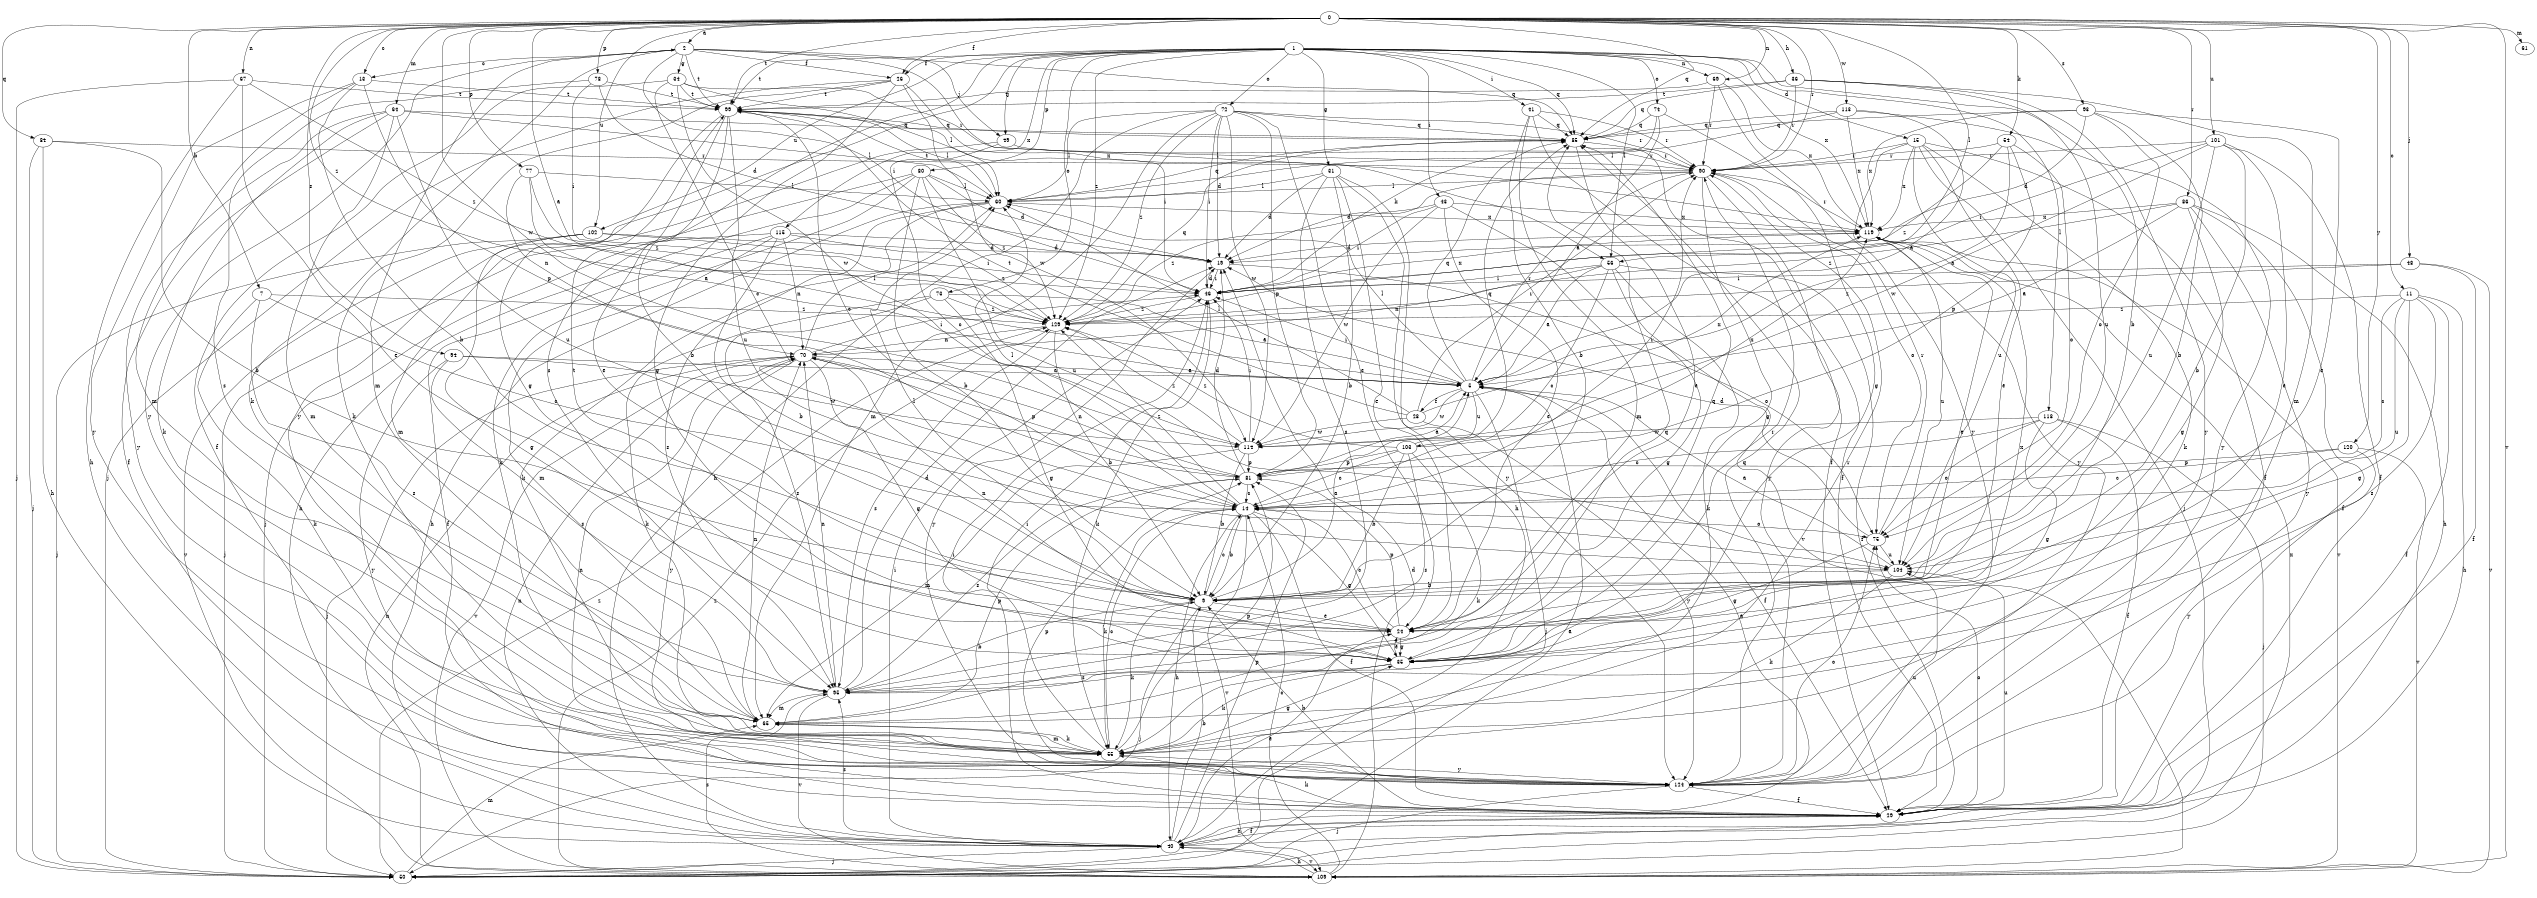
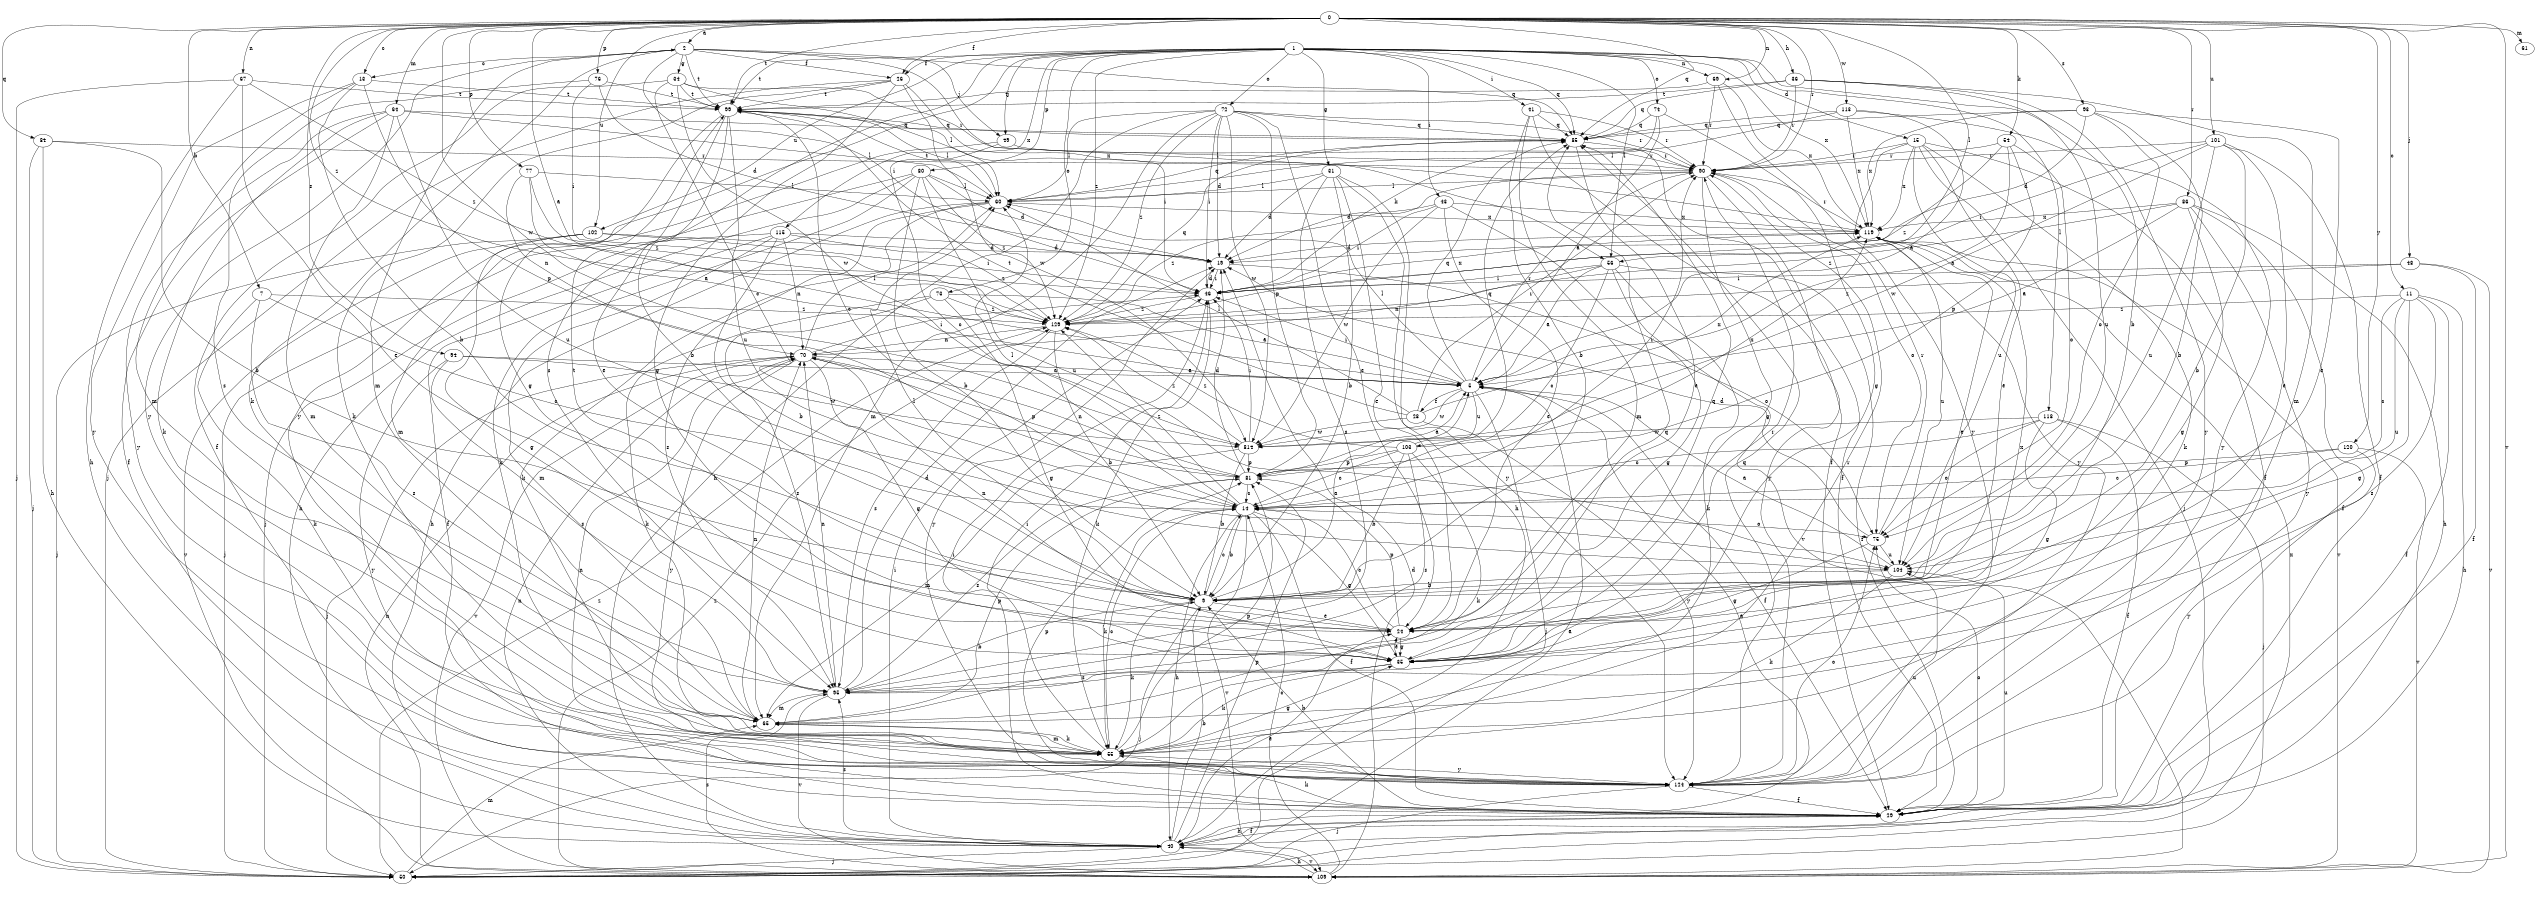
node "78": label "78" -> "76"
node "114": label "114" -> "814"
